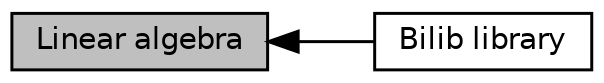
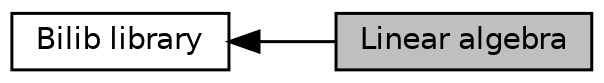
edge "Bilib library" -> "Linear algebra": reversed
